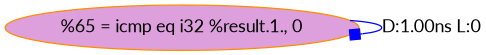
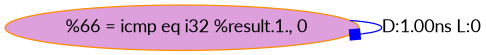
node "%65 = icmp eq i32 %result.1., 0": label "%65 = icmp eq i32 %result.1., 0" -> "%66 = icmp eq i32 %result.1., 0"
